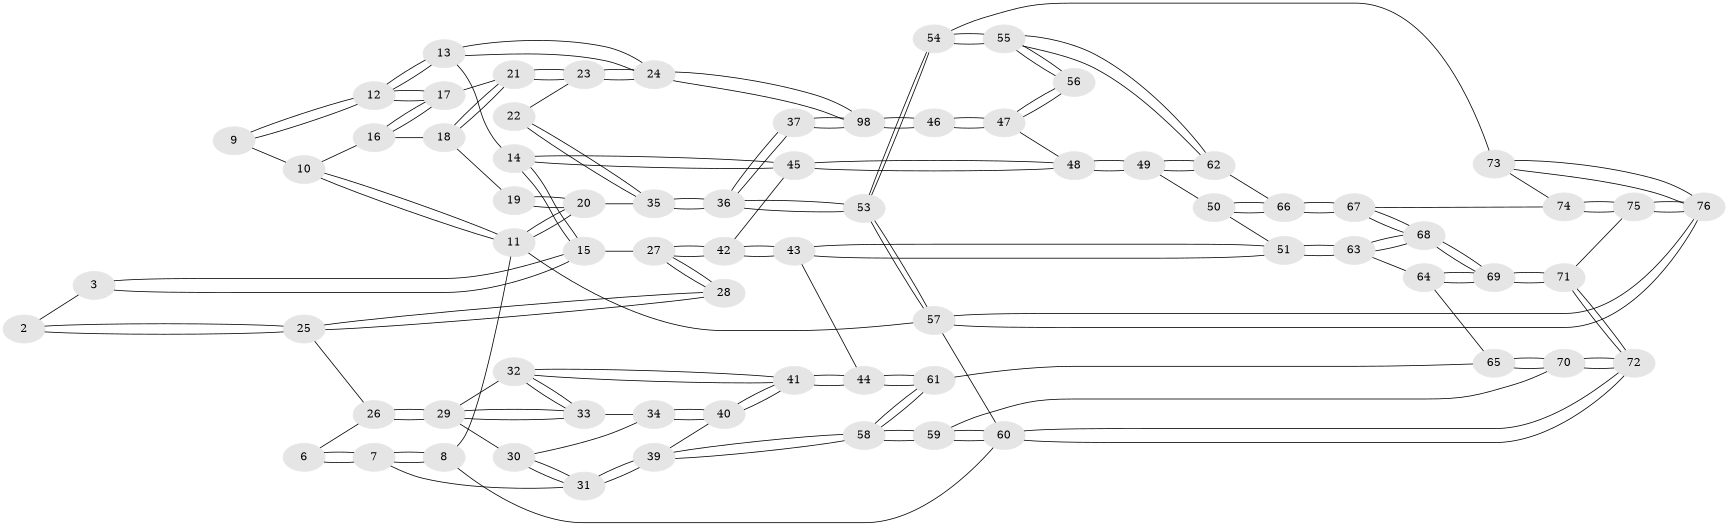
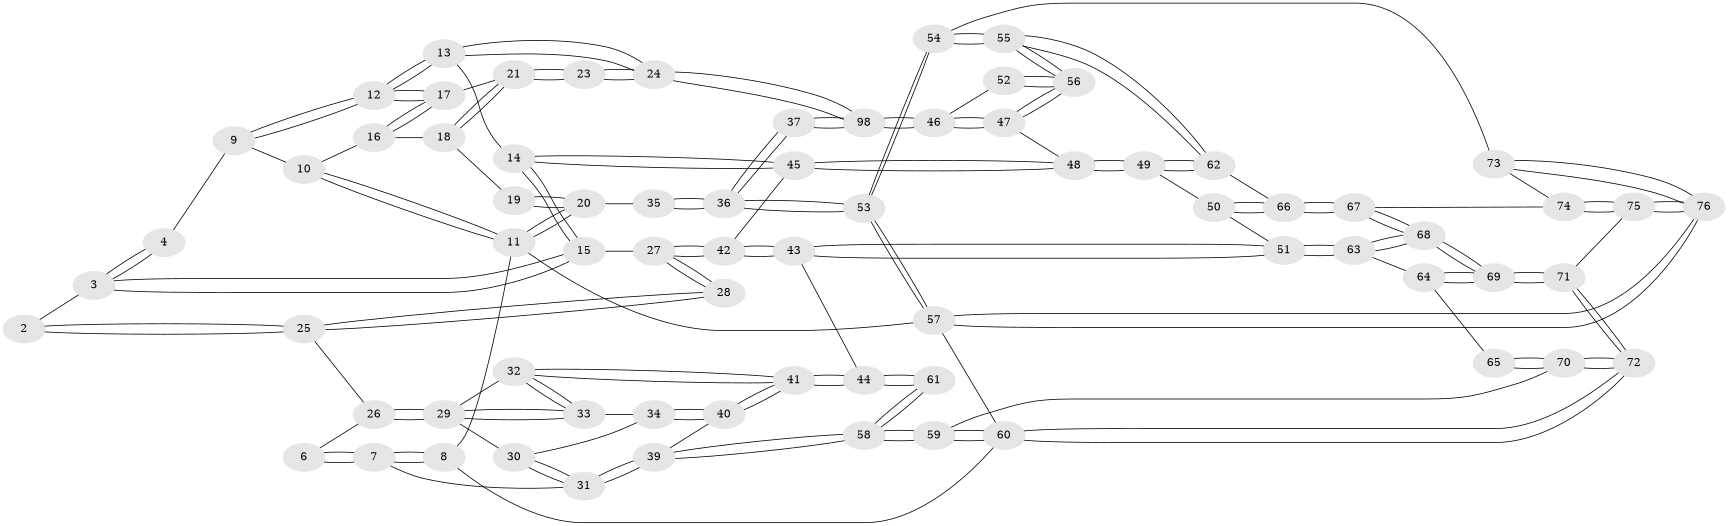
node "52": added
node "22": removed
node "4": added
edge "65" -- "61": removed
